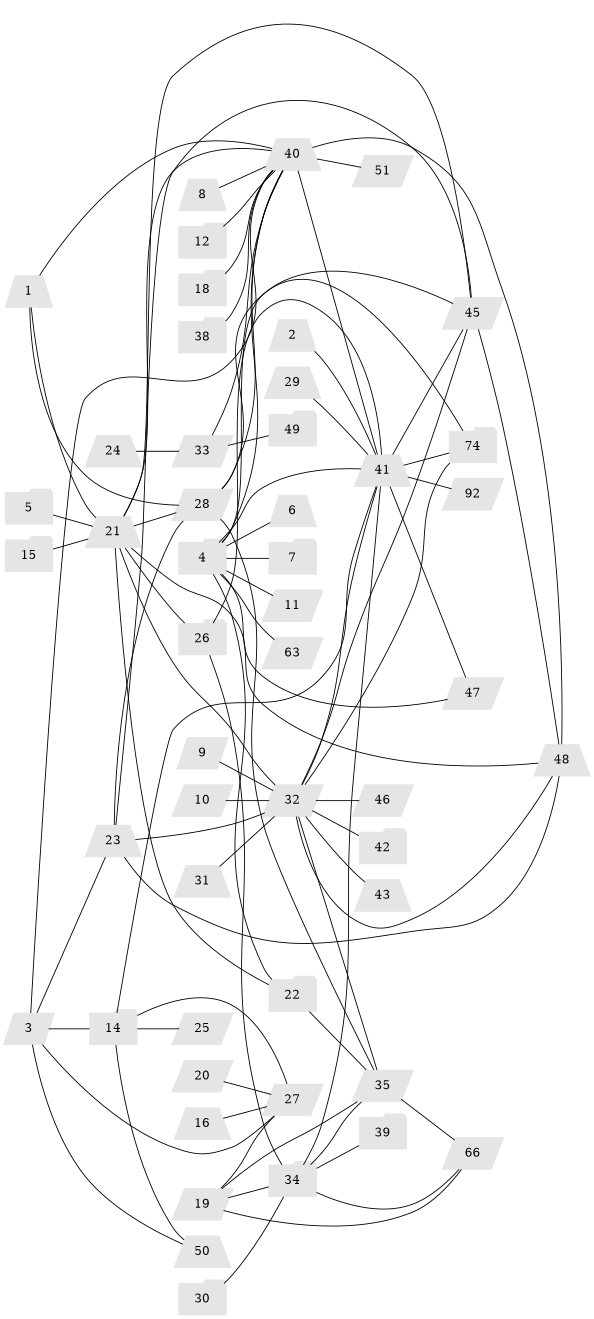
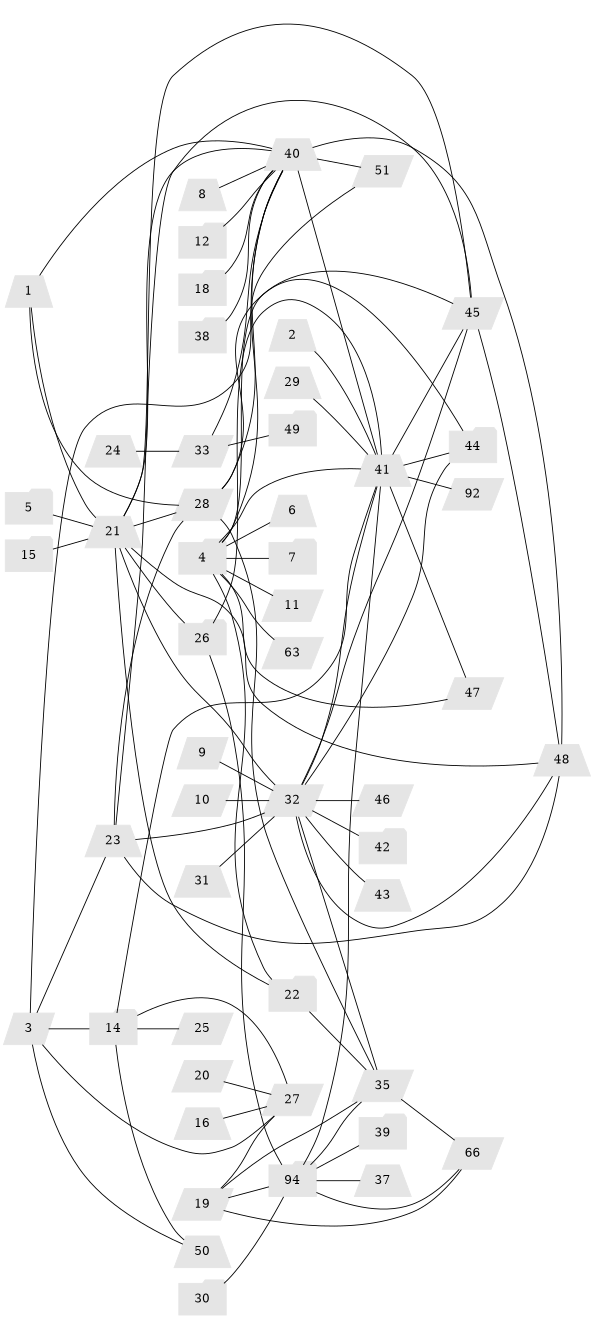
node "74": label "74" -> "44"
edge "40" -- "3": now "51" -- "3"
node "34": label "34" -> "94"
node "37": added
